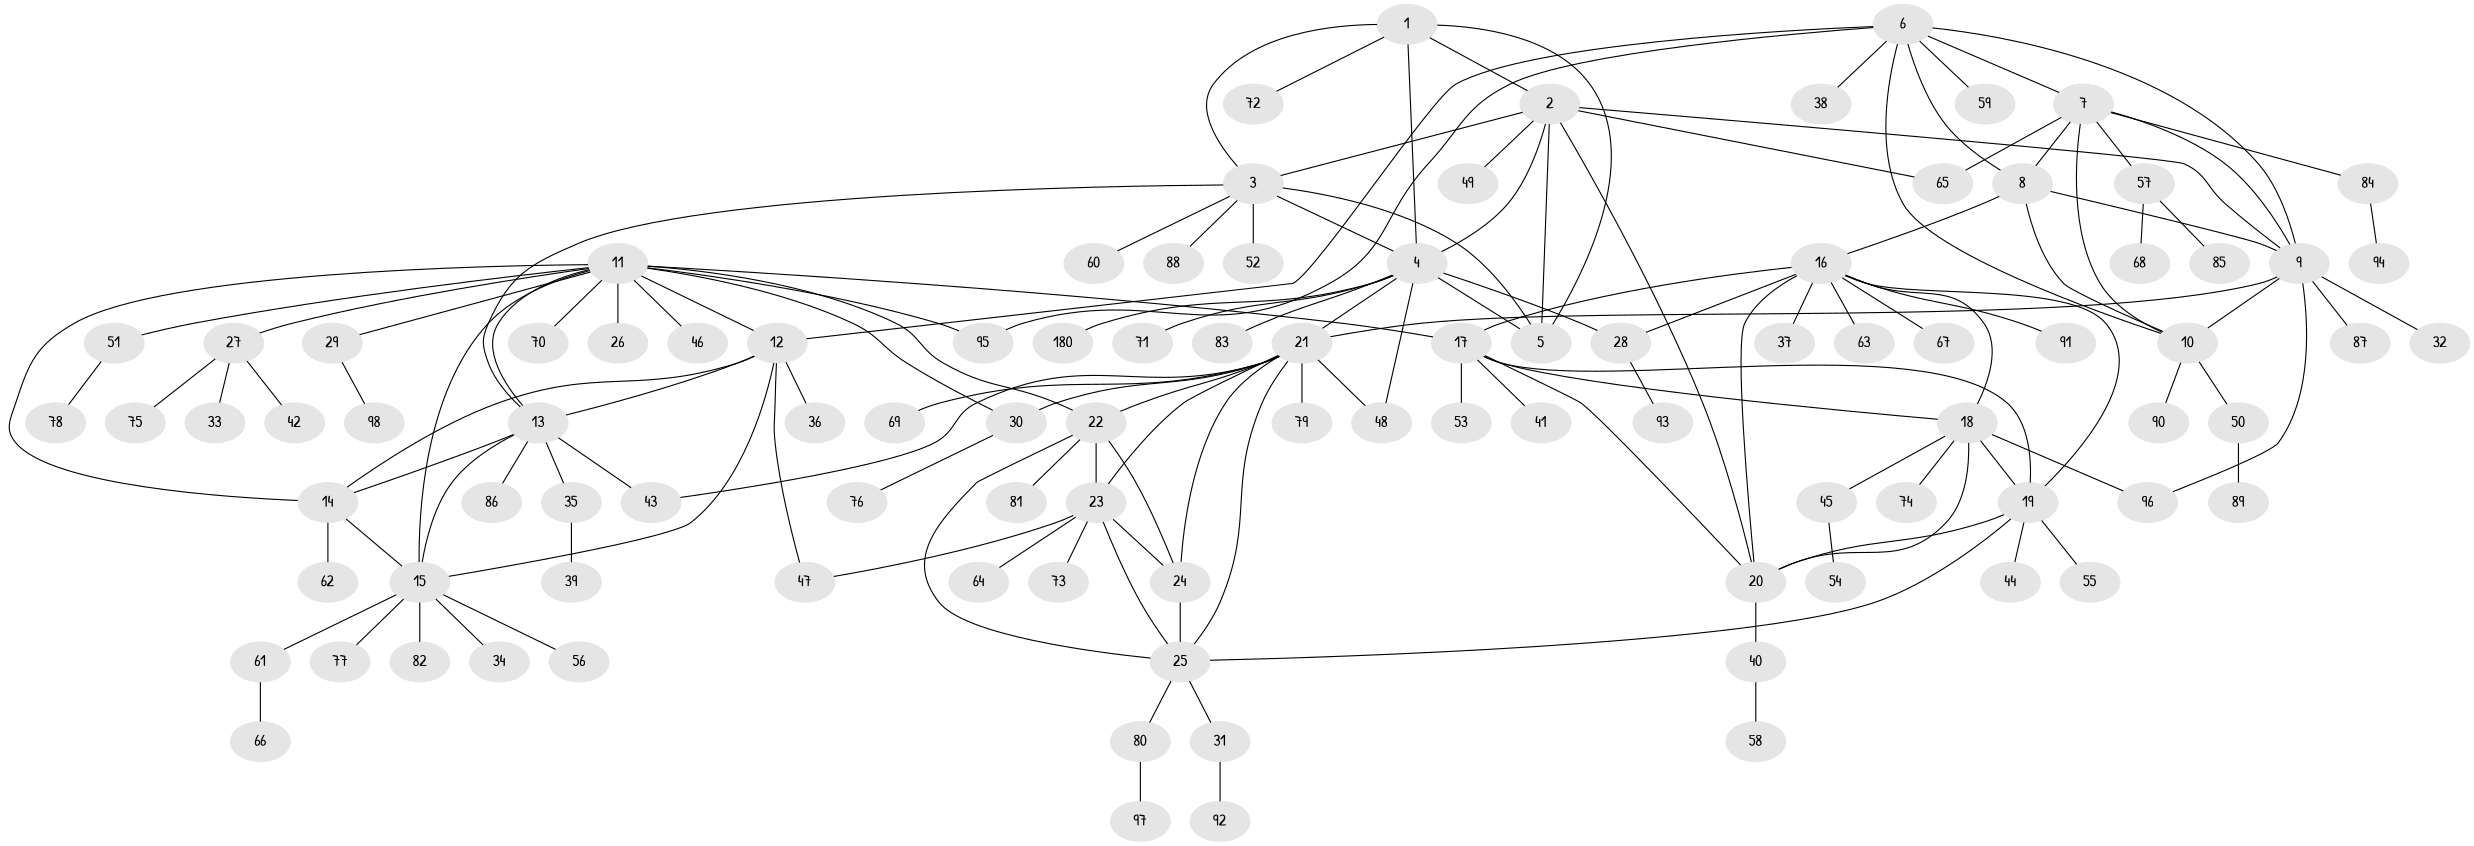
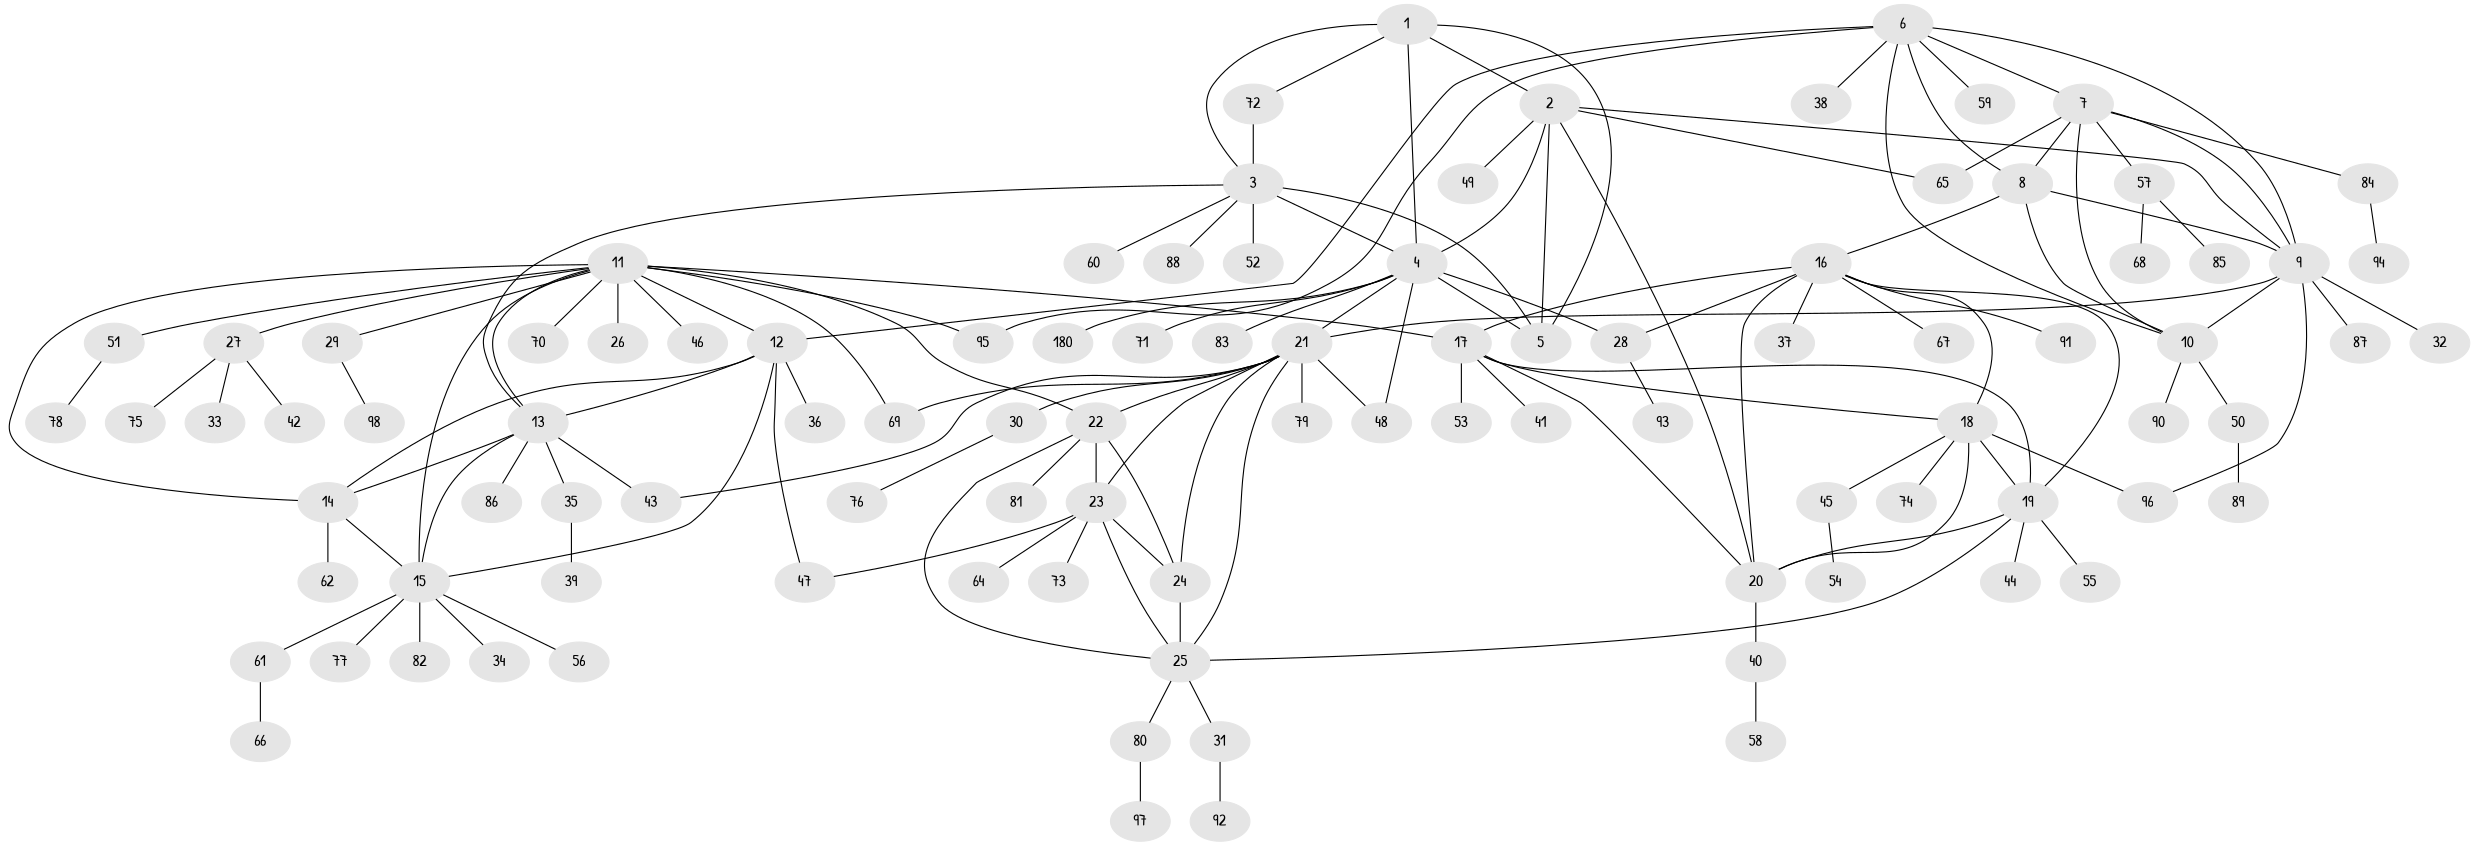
edge "2" -- "3": now "72" -- "3"
edge "11" -- "30": now "11" -- "69"
node "63": removed
